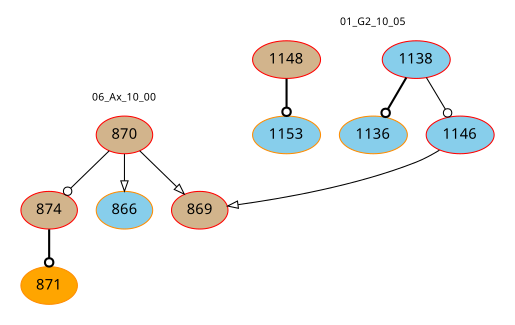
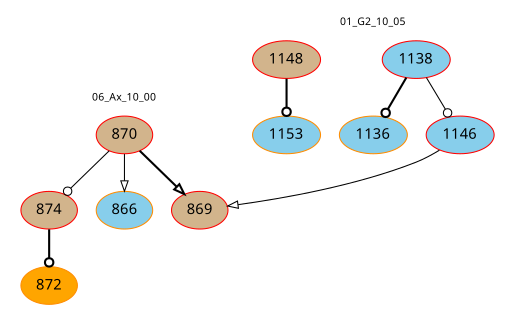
edge "870" -> "869": style solid -> bold
node "871": label "871" -> "872"
